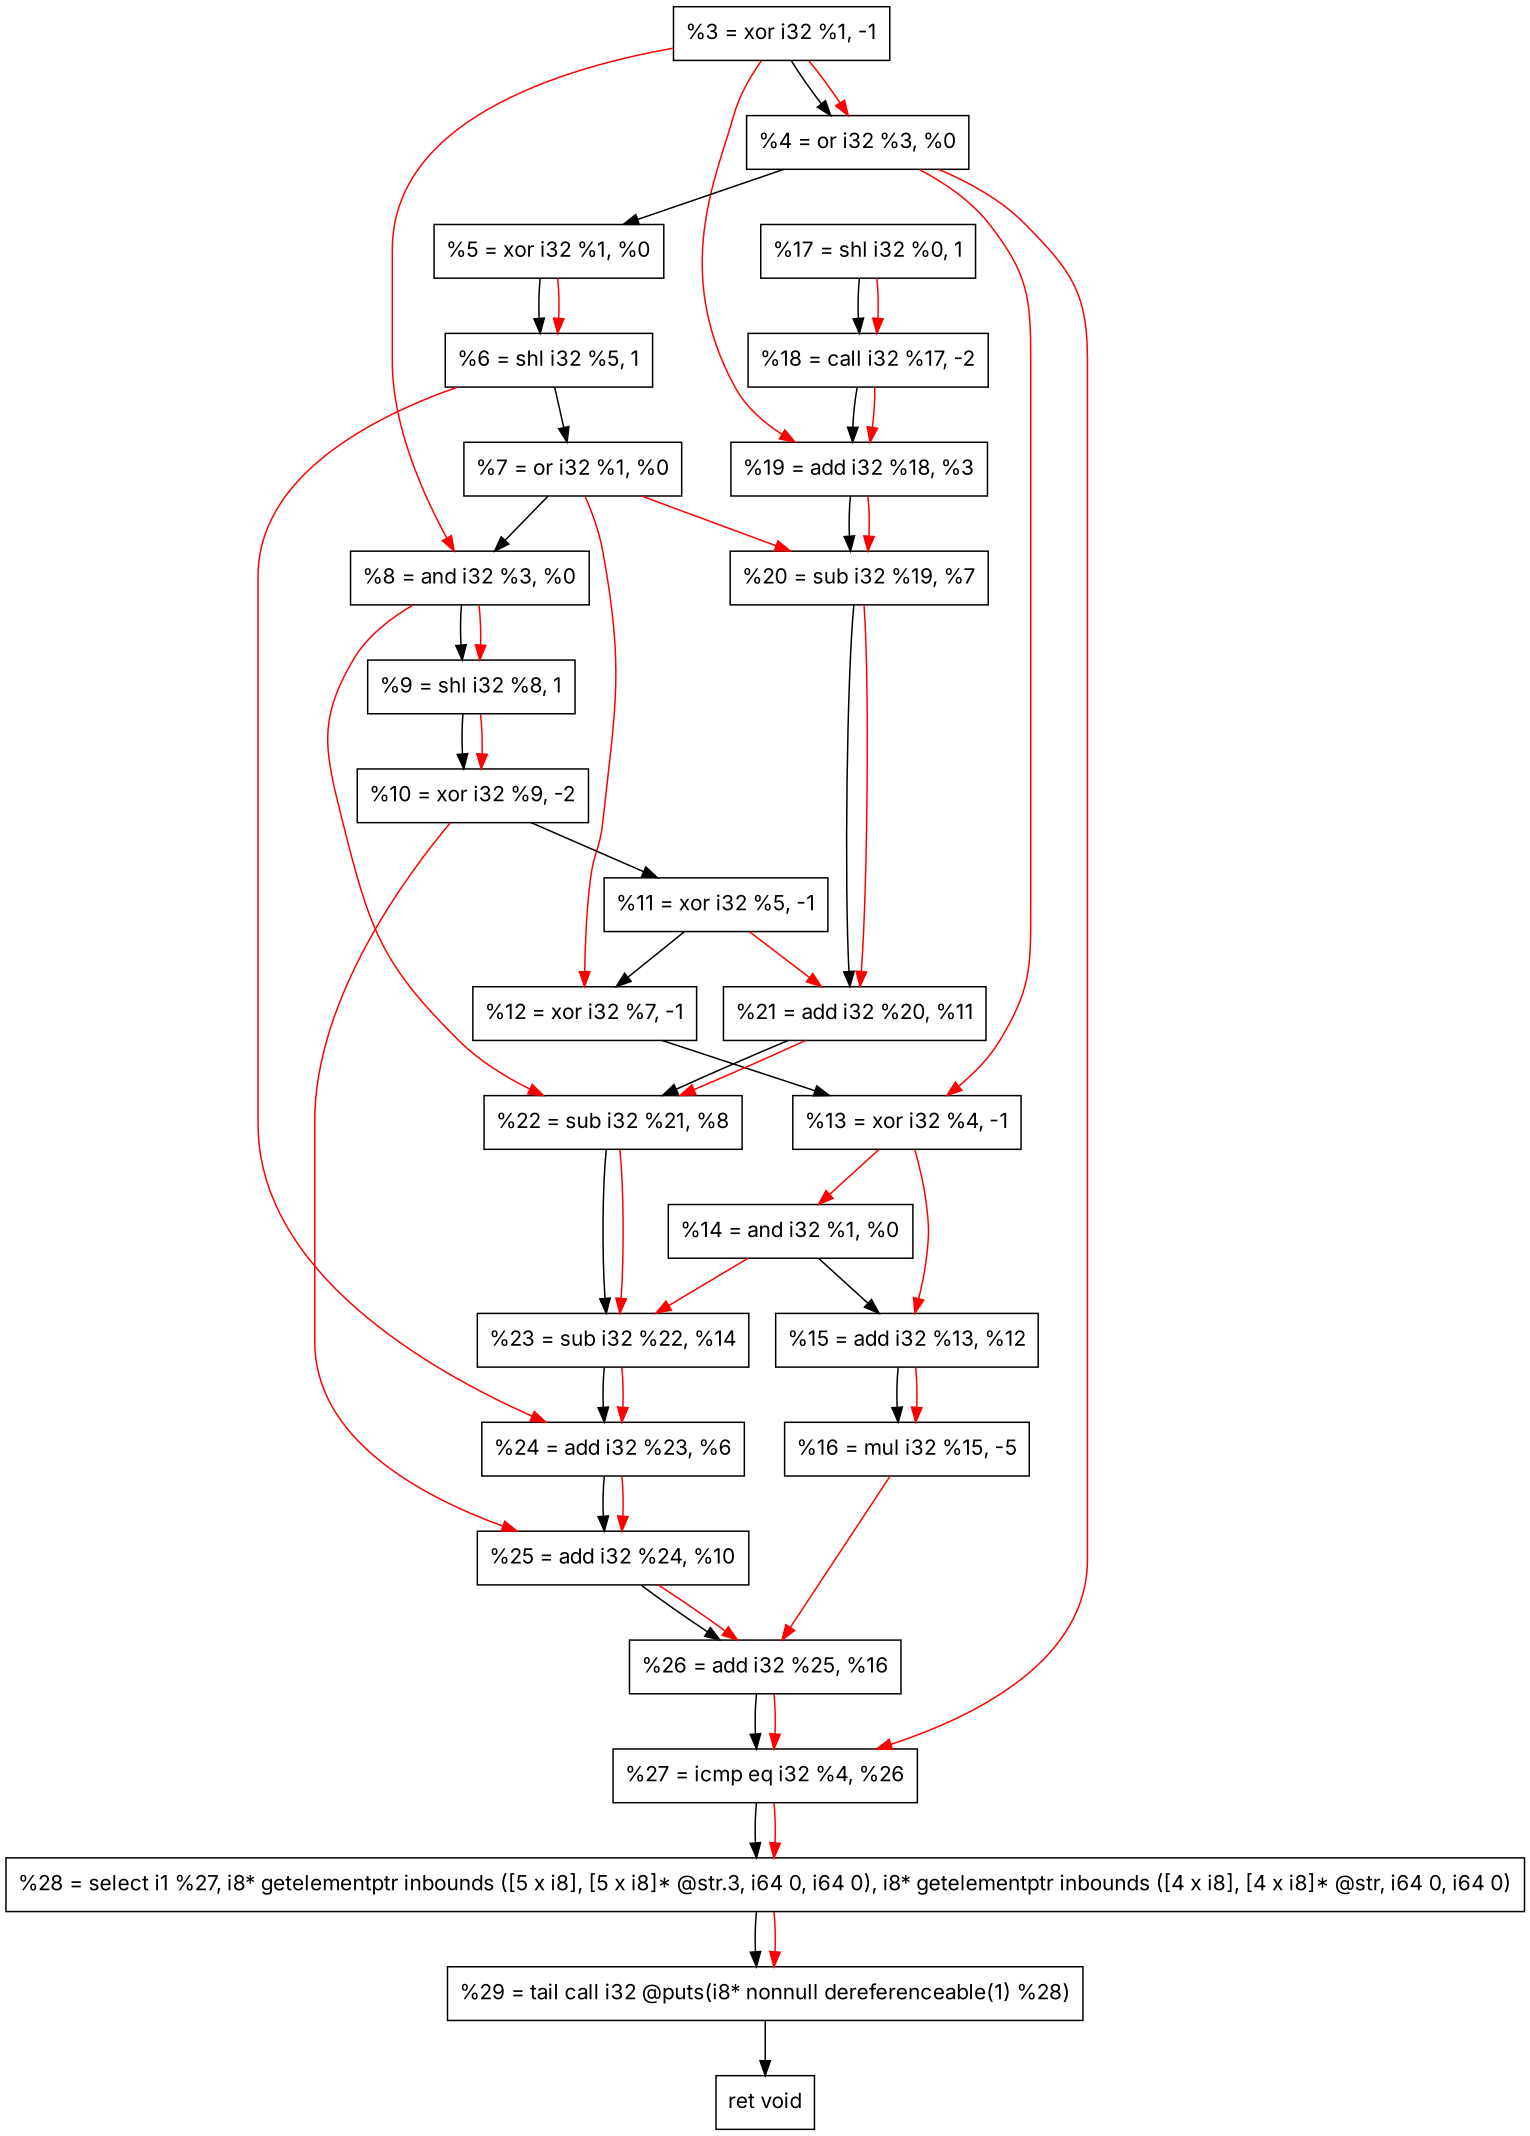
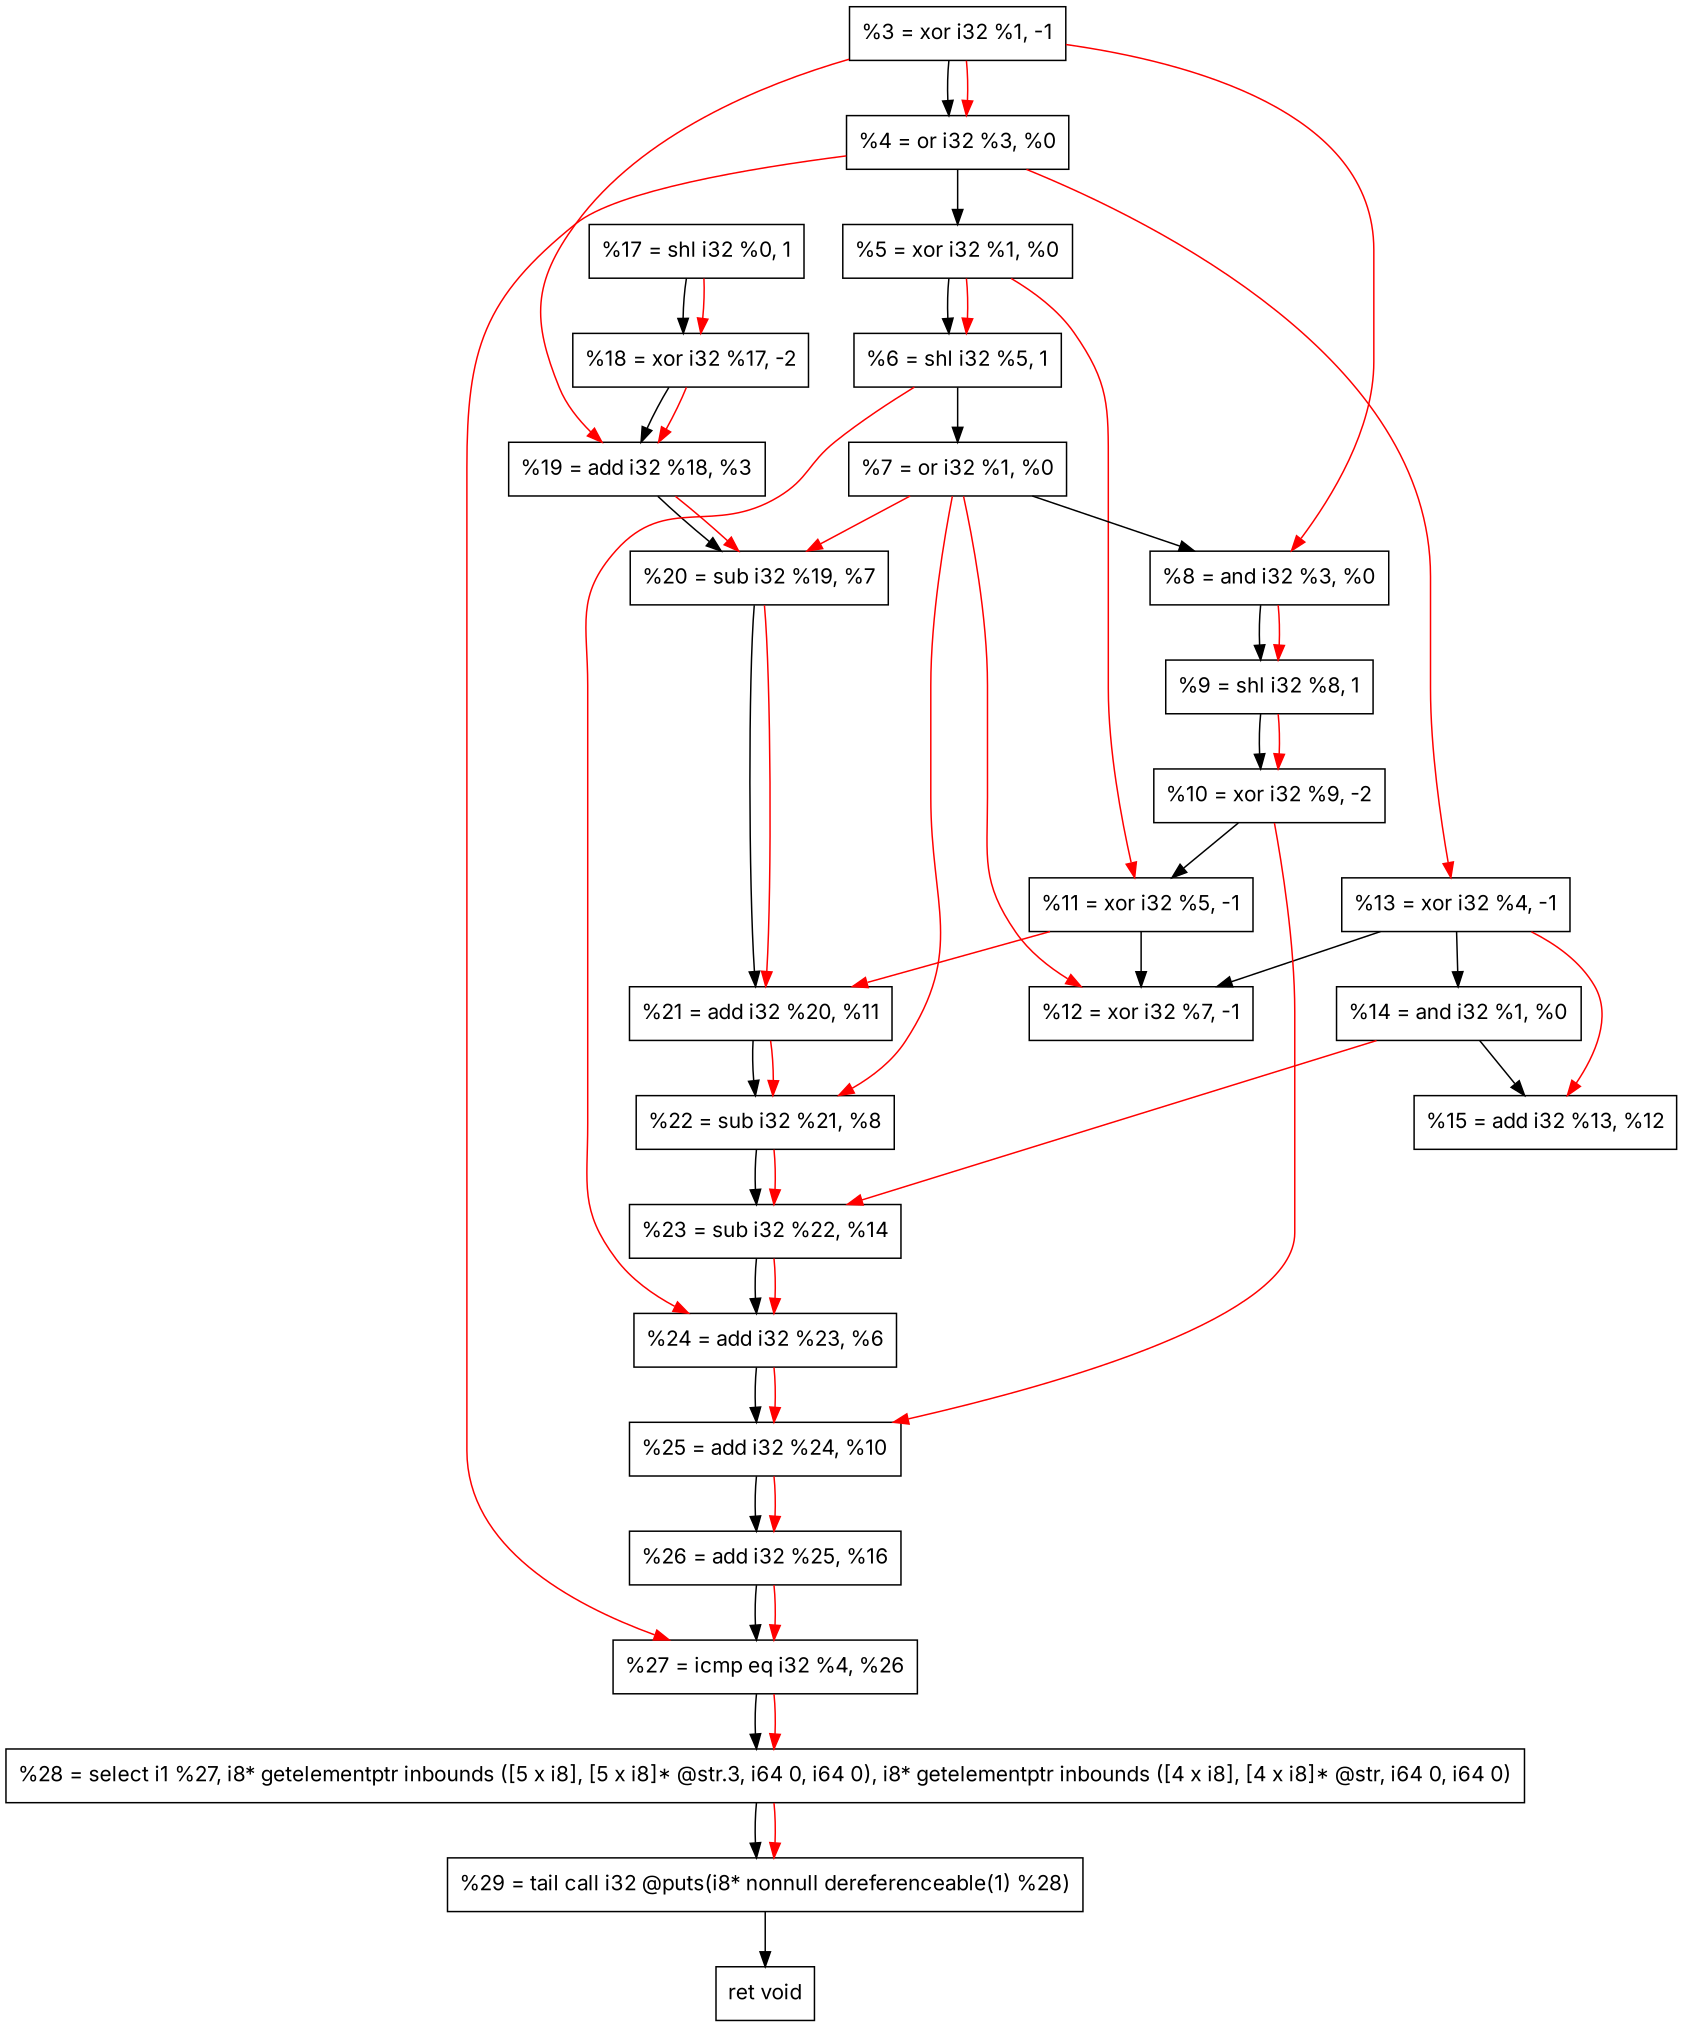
node "%18 = call i32 %17, -2": label "%18 = call i32 %17, -2" -> "%18 = xor i32 %17, -2"
edge "%5 = xor i32 %1, %0" -> "%11 = xor i32 %5, -1": added
edge "%8 = and i32 %3, %0" -> "%22 = sub i32 %21, %8": now "%7 = or i32 %1, %0" -> "%22 = sub i32 %21, %8"
edge "%12 = xor i32 %7, -1" -> "%13 = xor i32 %4, -1": reversed
edge "%13 = xor i32 %4, -1" -> "%14 = and i32 %1, %0": color red -> black
node "%16 = mul i32 %15, -5": removed
